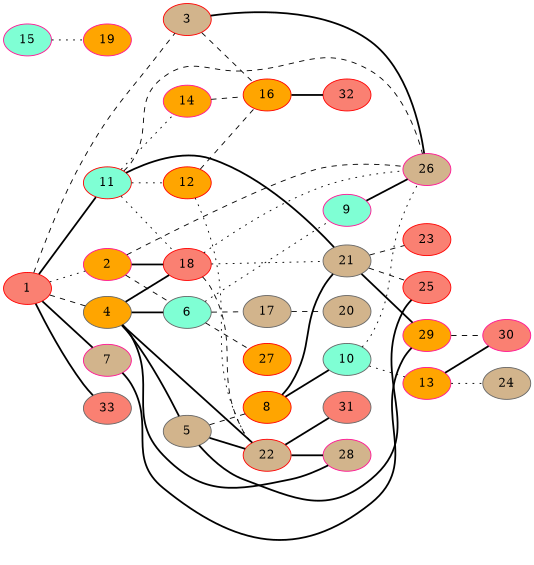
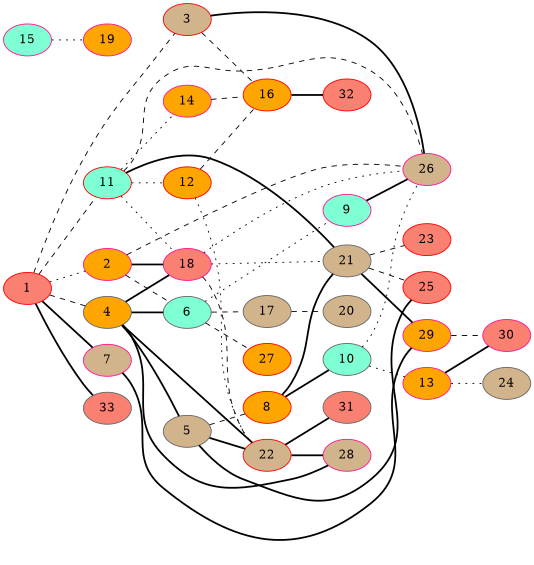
edge "11" -- "1": style bold -> dashed
node "18": color red -> deeppink
